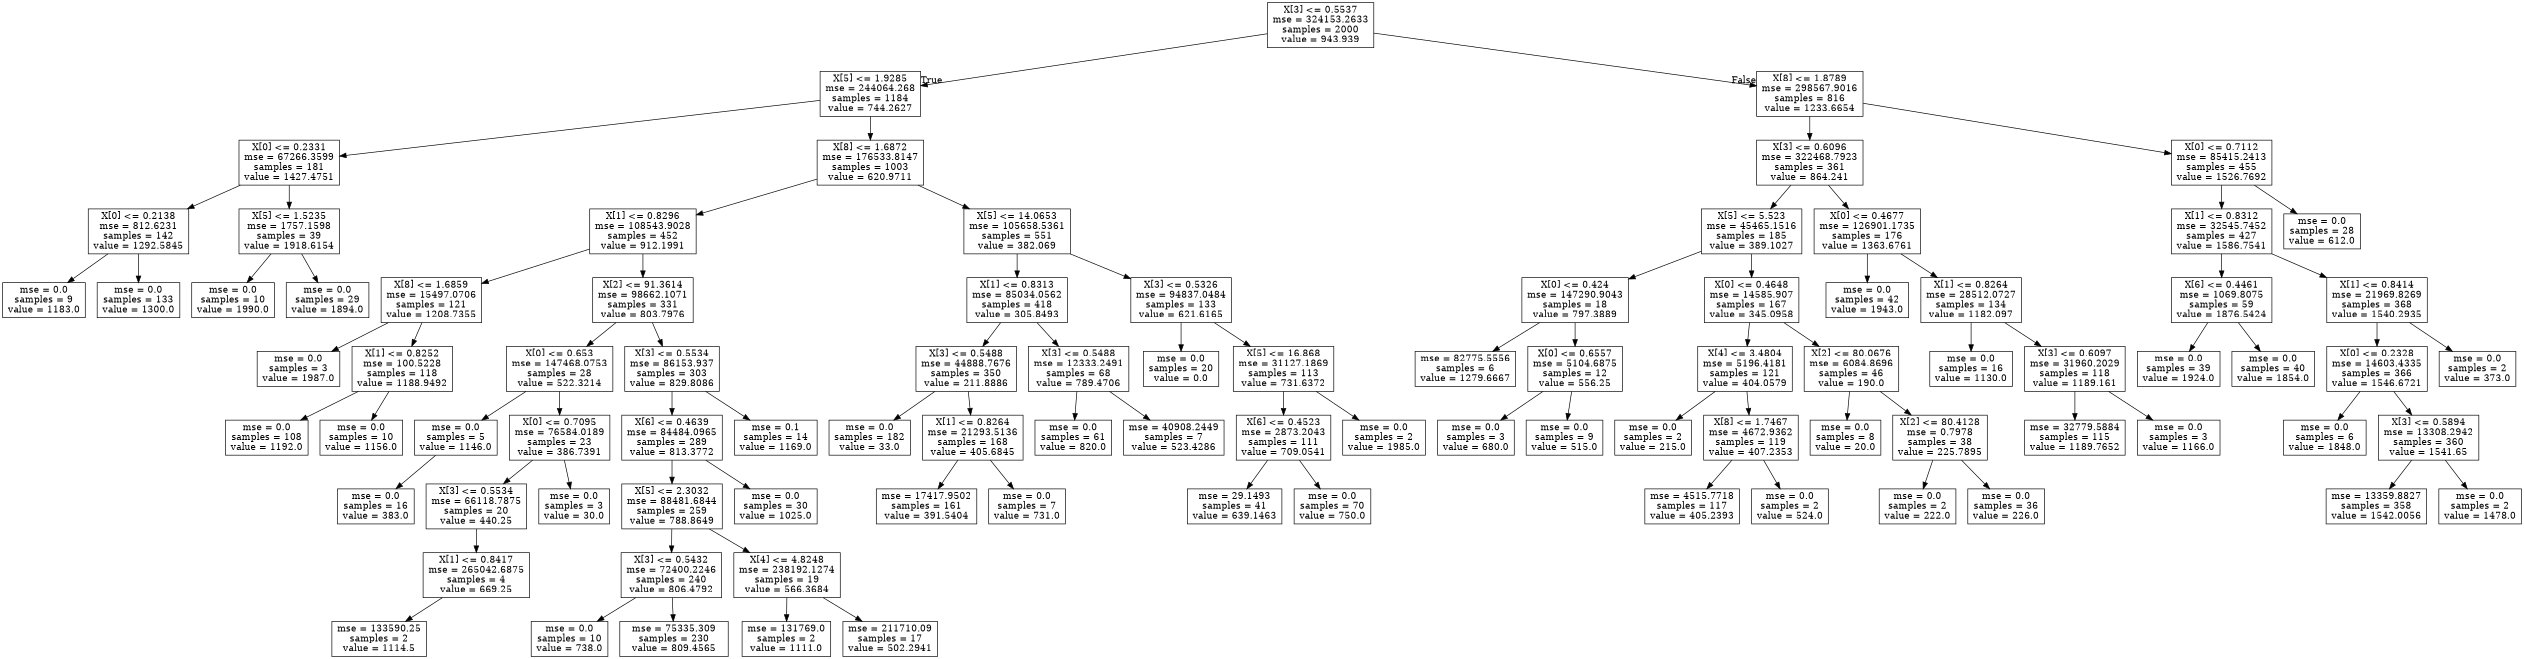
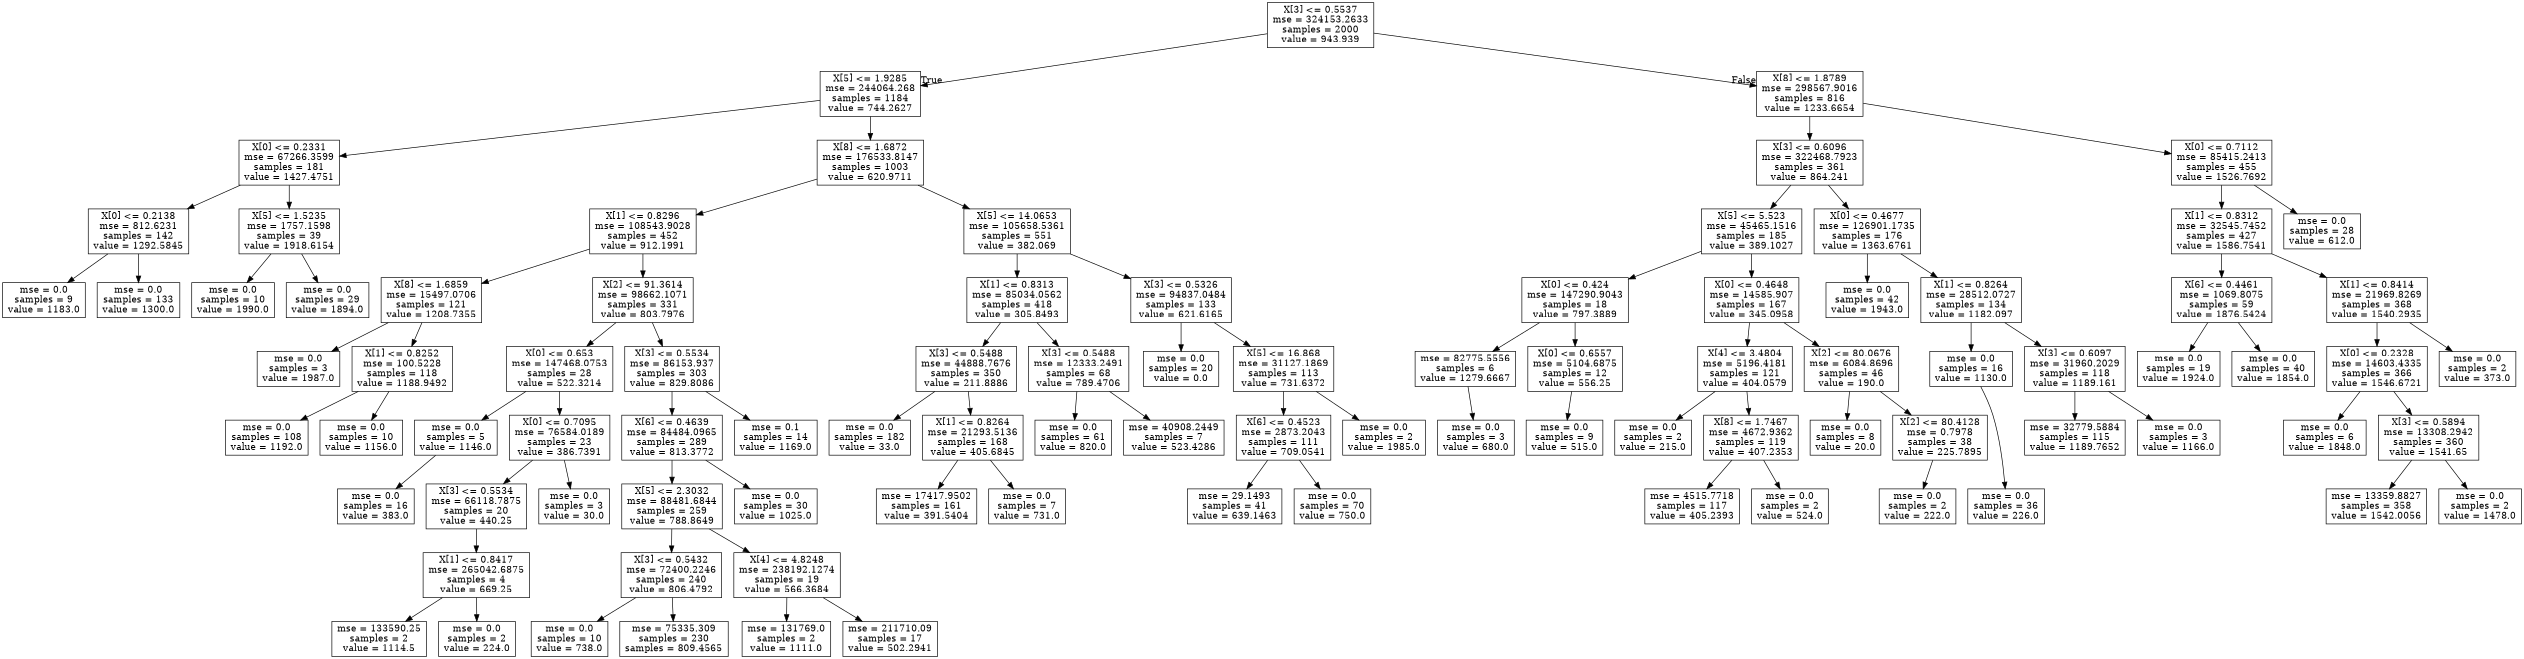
node "mse = 0.0 samples = 39 value = 1924.0": label "mse = 0.0 samples = 39 value = 1924.0" -> "mse = 0.0 samples = 19 value = 1924.0"
edge "X[0] <= 0.6557 mse = 5104.6875 samples = 12 value = 556.25" -> "mse = 0.0 samples = 3 value = 680.0": now "mse = 82775.5556 samples = 6 value = 1279.6667" -> "mse = 0.0 samples = 3 value = 680.0"
edge "X[2] <= 80.4128 mse = 0.7978 samples = 38 value = 225.7895" -> "mse = 0.0 samples = 36 value = 226.0": now "mse = 0.0 samples = 16 value = 1130.0" -> "mse = 0.0 samples = 36 value = 226.0"
node "mse = 0.0 samples = 2 value = 224.0": added
node "mse = 75335.309 samples = 230 value = 809.4565": label "mse = 75335.309 samples = 230 value = 809.4565" -> "mse = 75335.309 samples = 230 samples = 809.4565"
